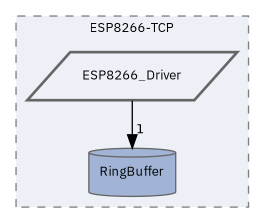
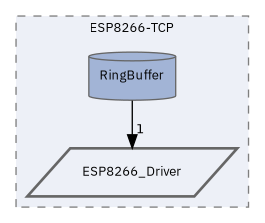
edge "ESP8266_Driver" -> "RingBuffer": reversed
